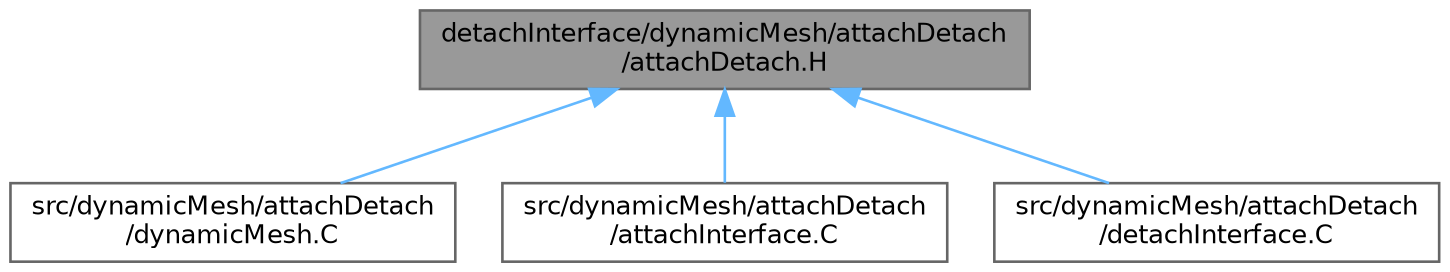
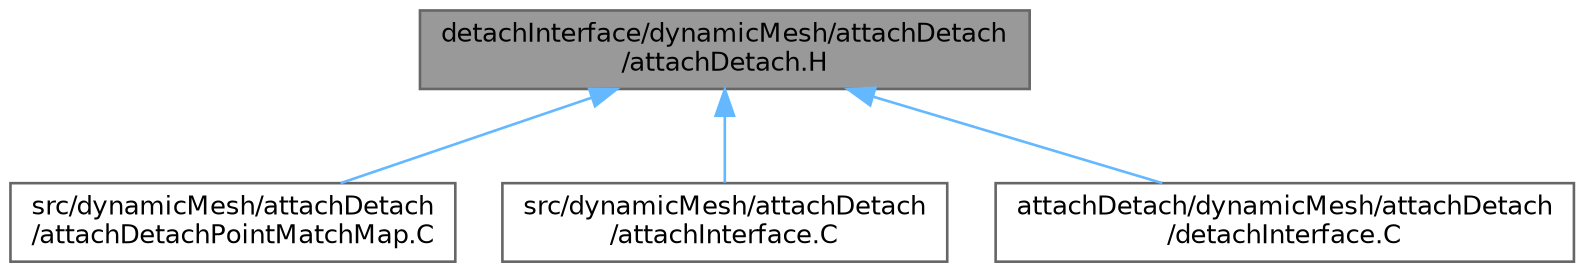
node "src/dynamicMesh/attachDetach /dynamicMesh.C": label "src/dynamicMesh/attachDetach /dynamicMesh.C" -> "src/dynamicMesh/attachDetach /attachDetachPointMatchMap.C"
node "src/dynamicMesh/attachDetach /detachInterface.C": label "src/dynamicMesh/attachDetach /detachInterface.C" -> "attachDetach/dynamicMesh/attachDetach /detachInterface.C"
